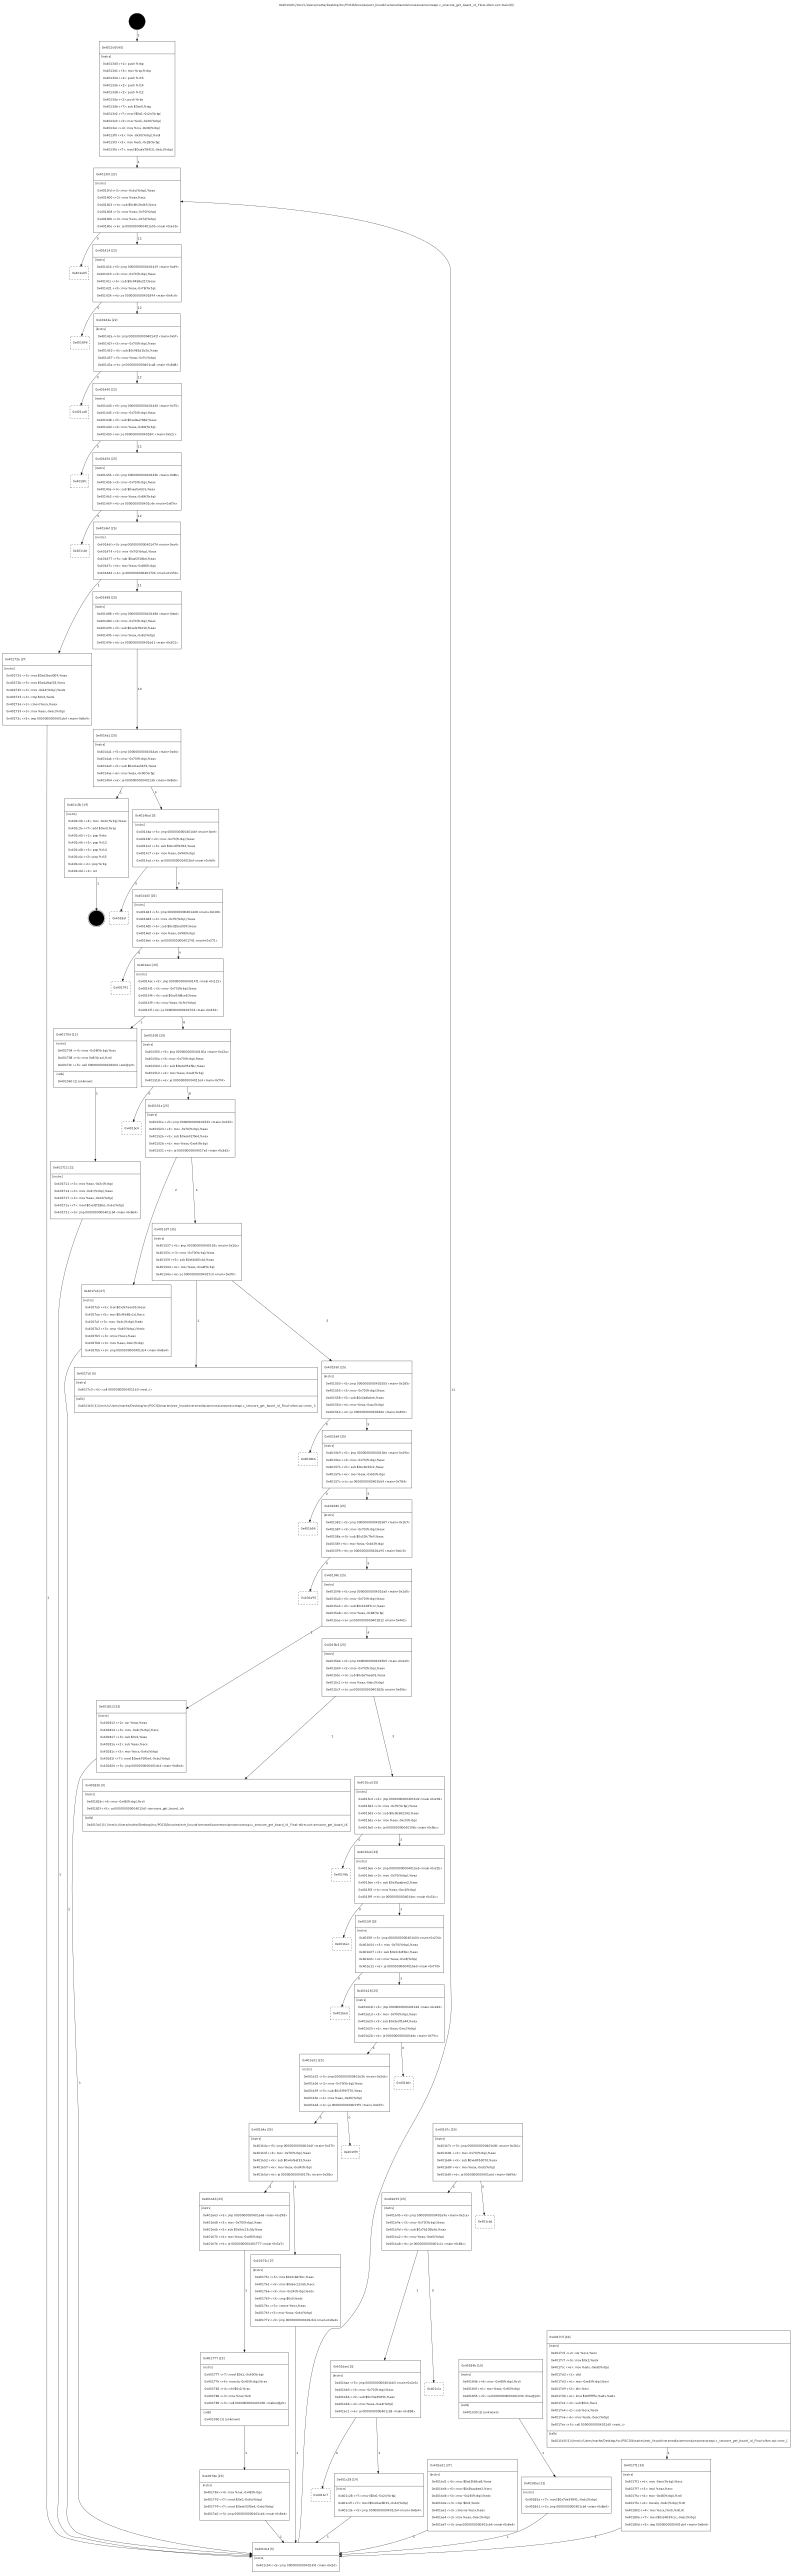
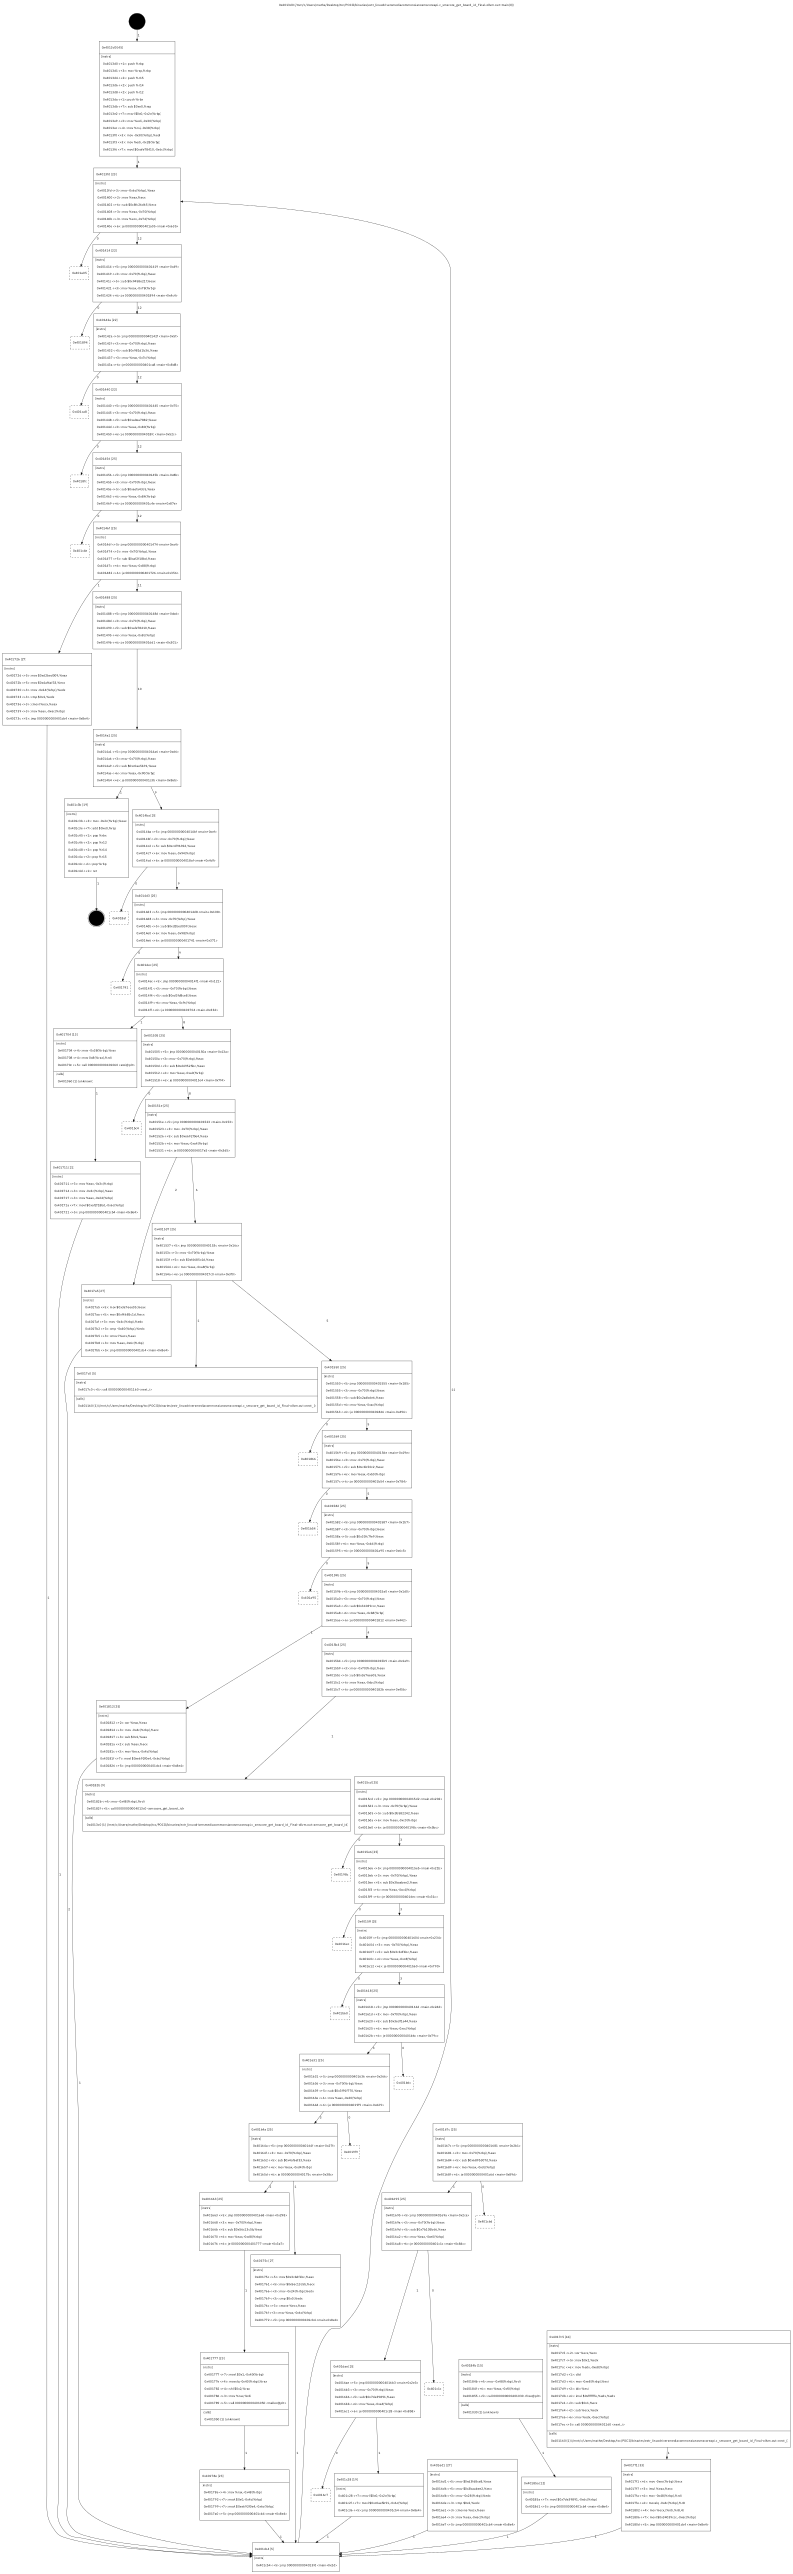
edge "0x4015b4 [25]" -> "0x4015cd [25]": removed, label "3"
